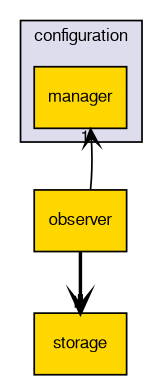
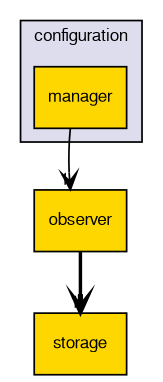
edge "observer" -> "manager": reversed
